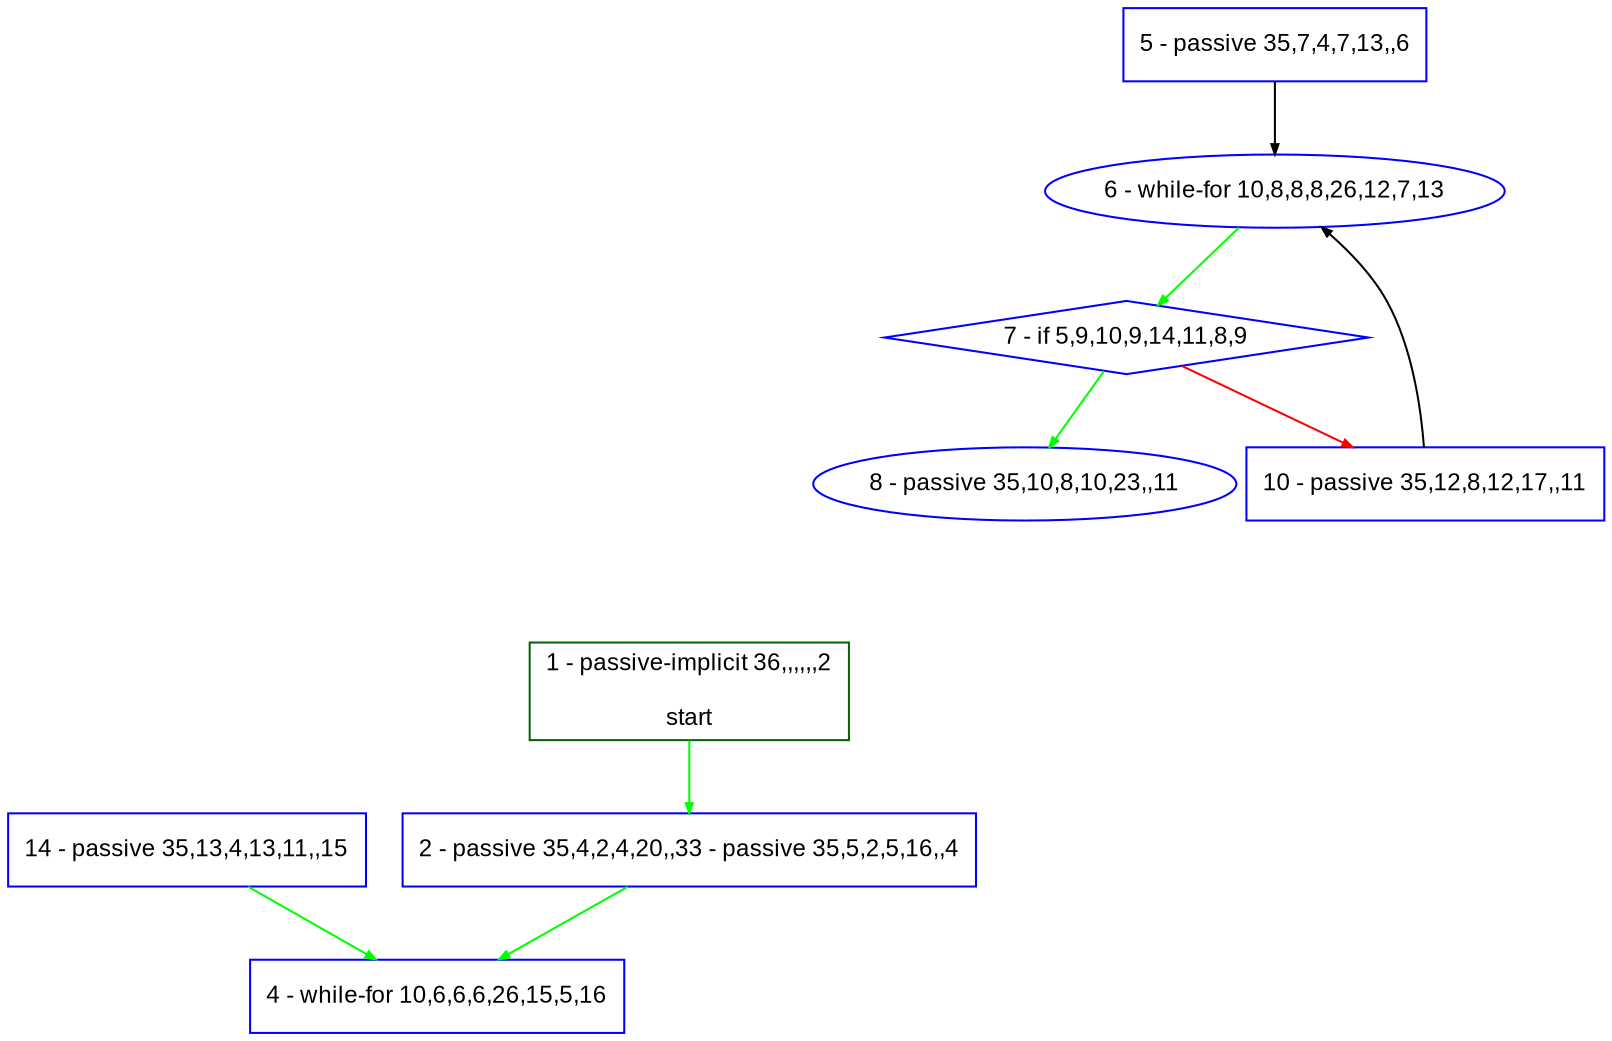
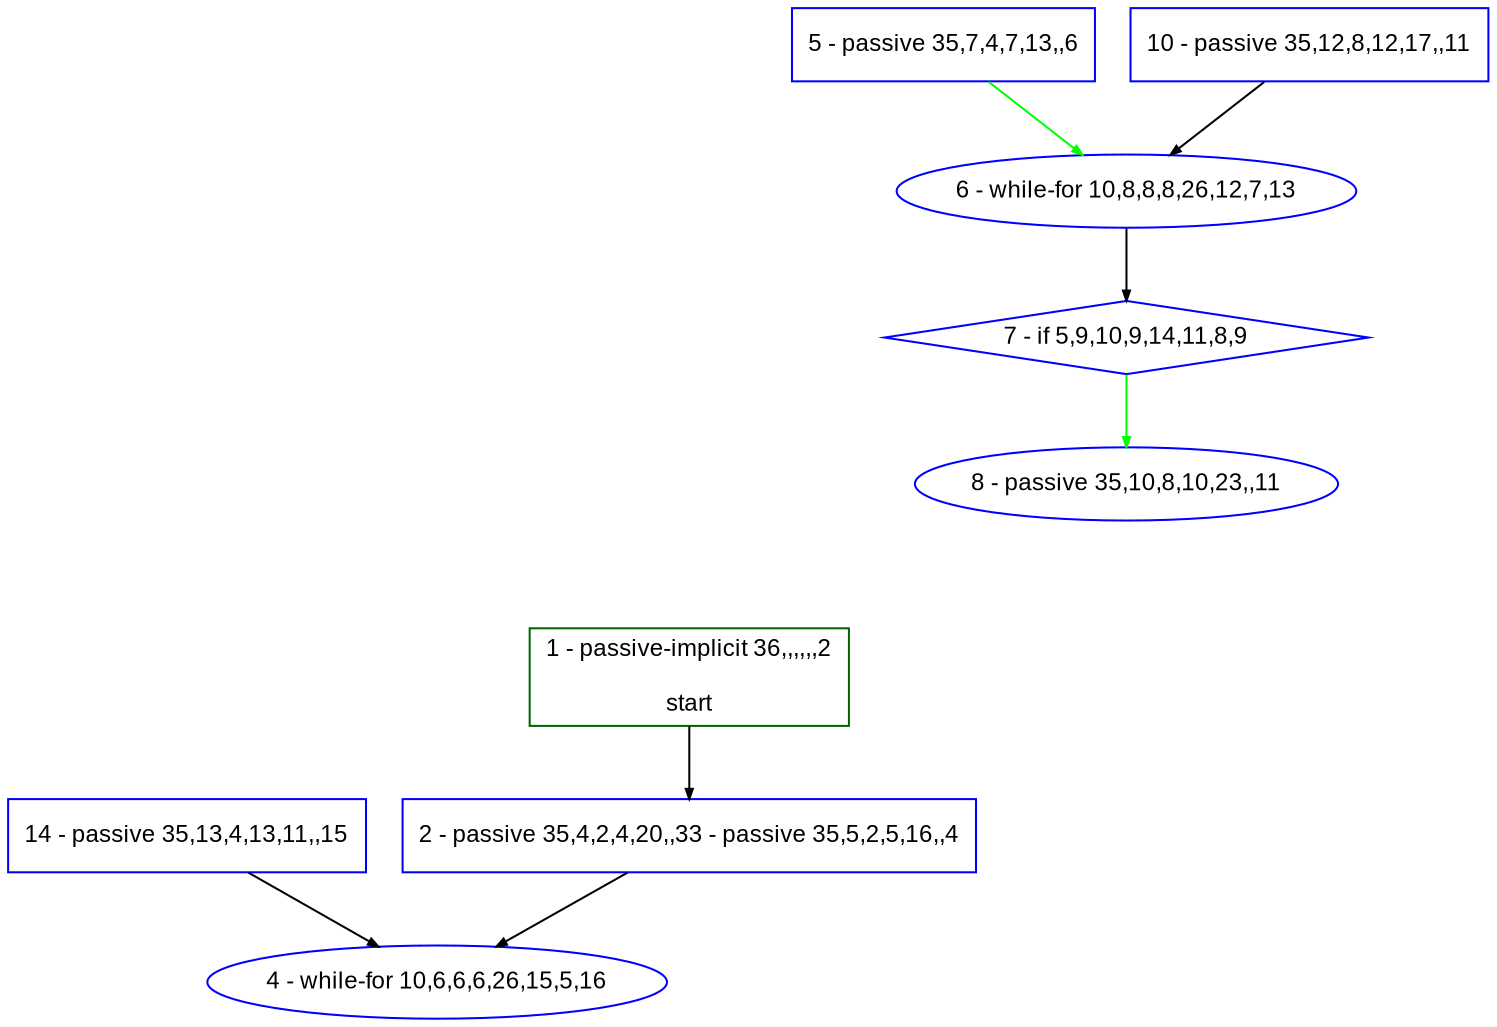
edge "5 - passive 35,7,4,7,13,,6" -> "6 - while-for 10,8,8,8,26,12,7,13": color #000000 -> #00ff00
edge "6 - while-for 10,8,8,8,26,12,7,13" -> "7 - if 5,9,10,9,14,11,8,9": color #00ff00 -> #000000
edge "7 - if 5,9,10,9,14,11,8,9" -> "10 - passive 35,12,8,12,17,,11": removed
edge "1 - passive-implicit 36,,,,,,2 start" -> "2 - passive 35,4,2,4,20,,33 - passive 35,5,2,5,16,,4": color #00ff00 -> #000000
edge "14 - passive 35,13,4,13,11,,15" -> "4 - while-for 10,6,6,6,26,15,5,16": color #00ff00 -> #000000
edge "2 - passive 35,4,2,4,20,,33 - passive 35,5,2,5,16,,4" -> "4 - while-for 10,6,6,6,26,15,5,16": color #00ff00 -> #000000
node "4 - while-for 10,6,6,6,26,15,5,16": shape box -> ellipse
